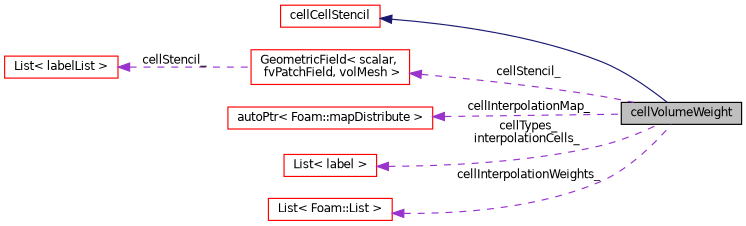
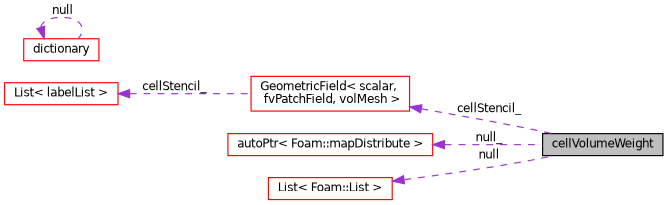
node "cellCellStencil": removed
node "dictionary": added
edge "cellVolumeWeight" -> "autoPtr< Foam::mapDistribute >": label " cellInterpolationMap_" -> " null_"
node "List< label >": removed
edge "cellVolumeWeight" -> "List< Foam::List >": label " cellInterpolationWeights_" -> " null"
